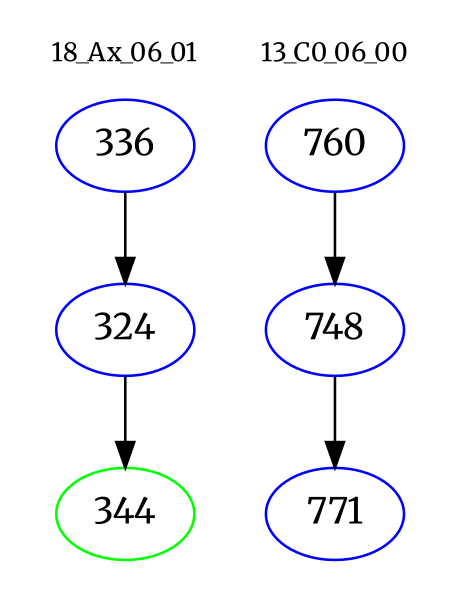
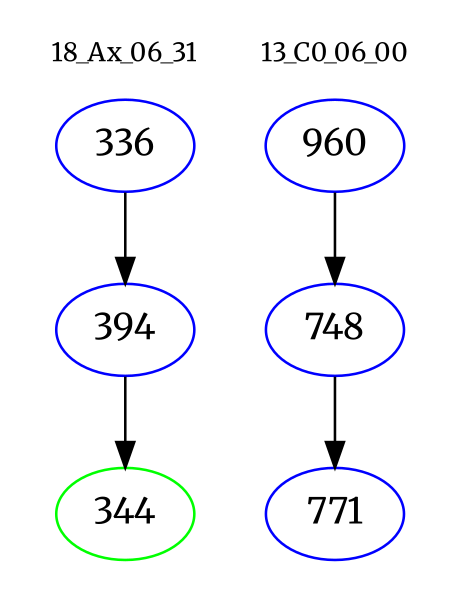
cluster "18_Ax_06_01": label "18_Ax_06_01" -> "18_Ax_06_31"
node "760": label "760" -> "960"
node "324": label "324" -> "394"
